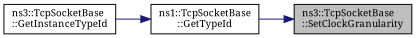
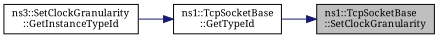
node "ns3::TcpSocketBase ::GetInstanceTypeId": label "ns3::TcpSocketBase ::GetInstanceTypeId" -> "ns3::SetClockGranularity ::GetInstanceTypeId"
node "ns3::TcpSocketBase ::SetClockGranularity": label "ns3::TcpSocketBase ::SetClockGranularity" -> "ns1::TcpSocketBase ::SetClockGranularity"
